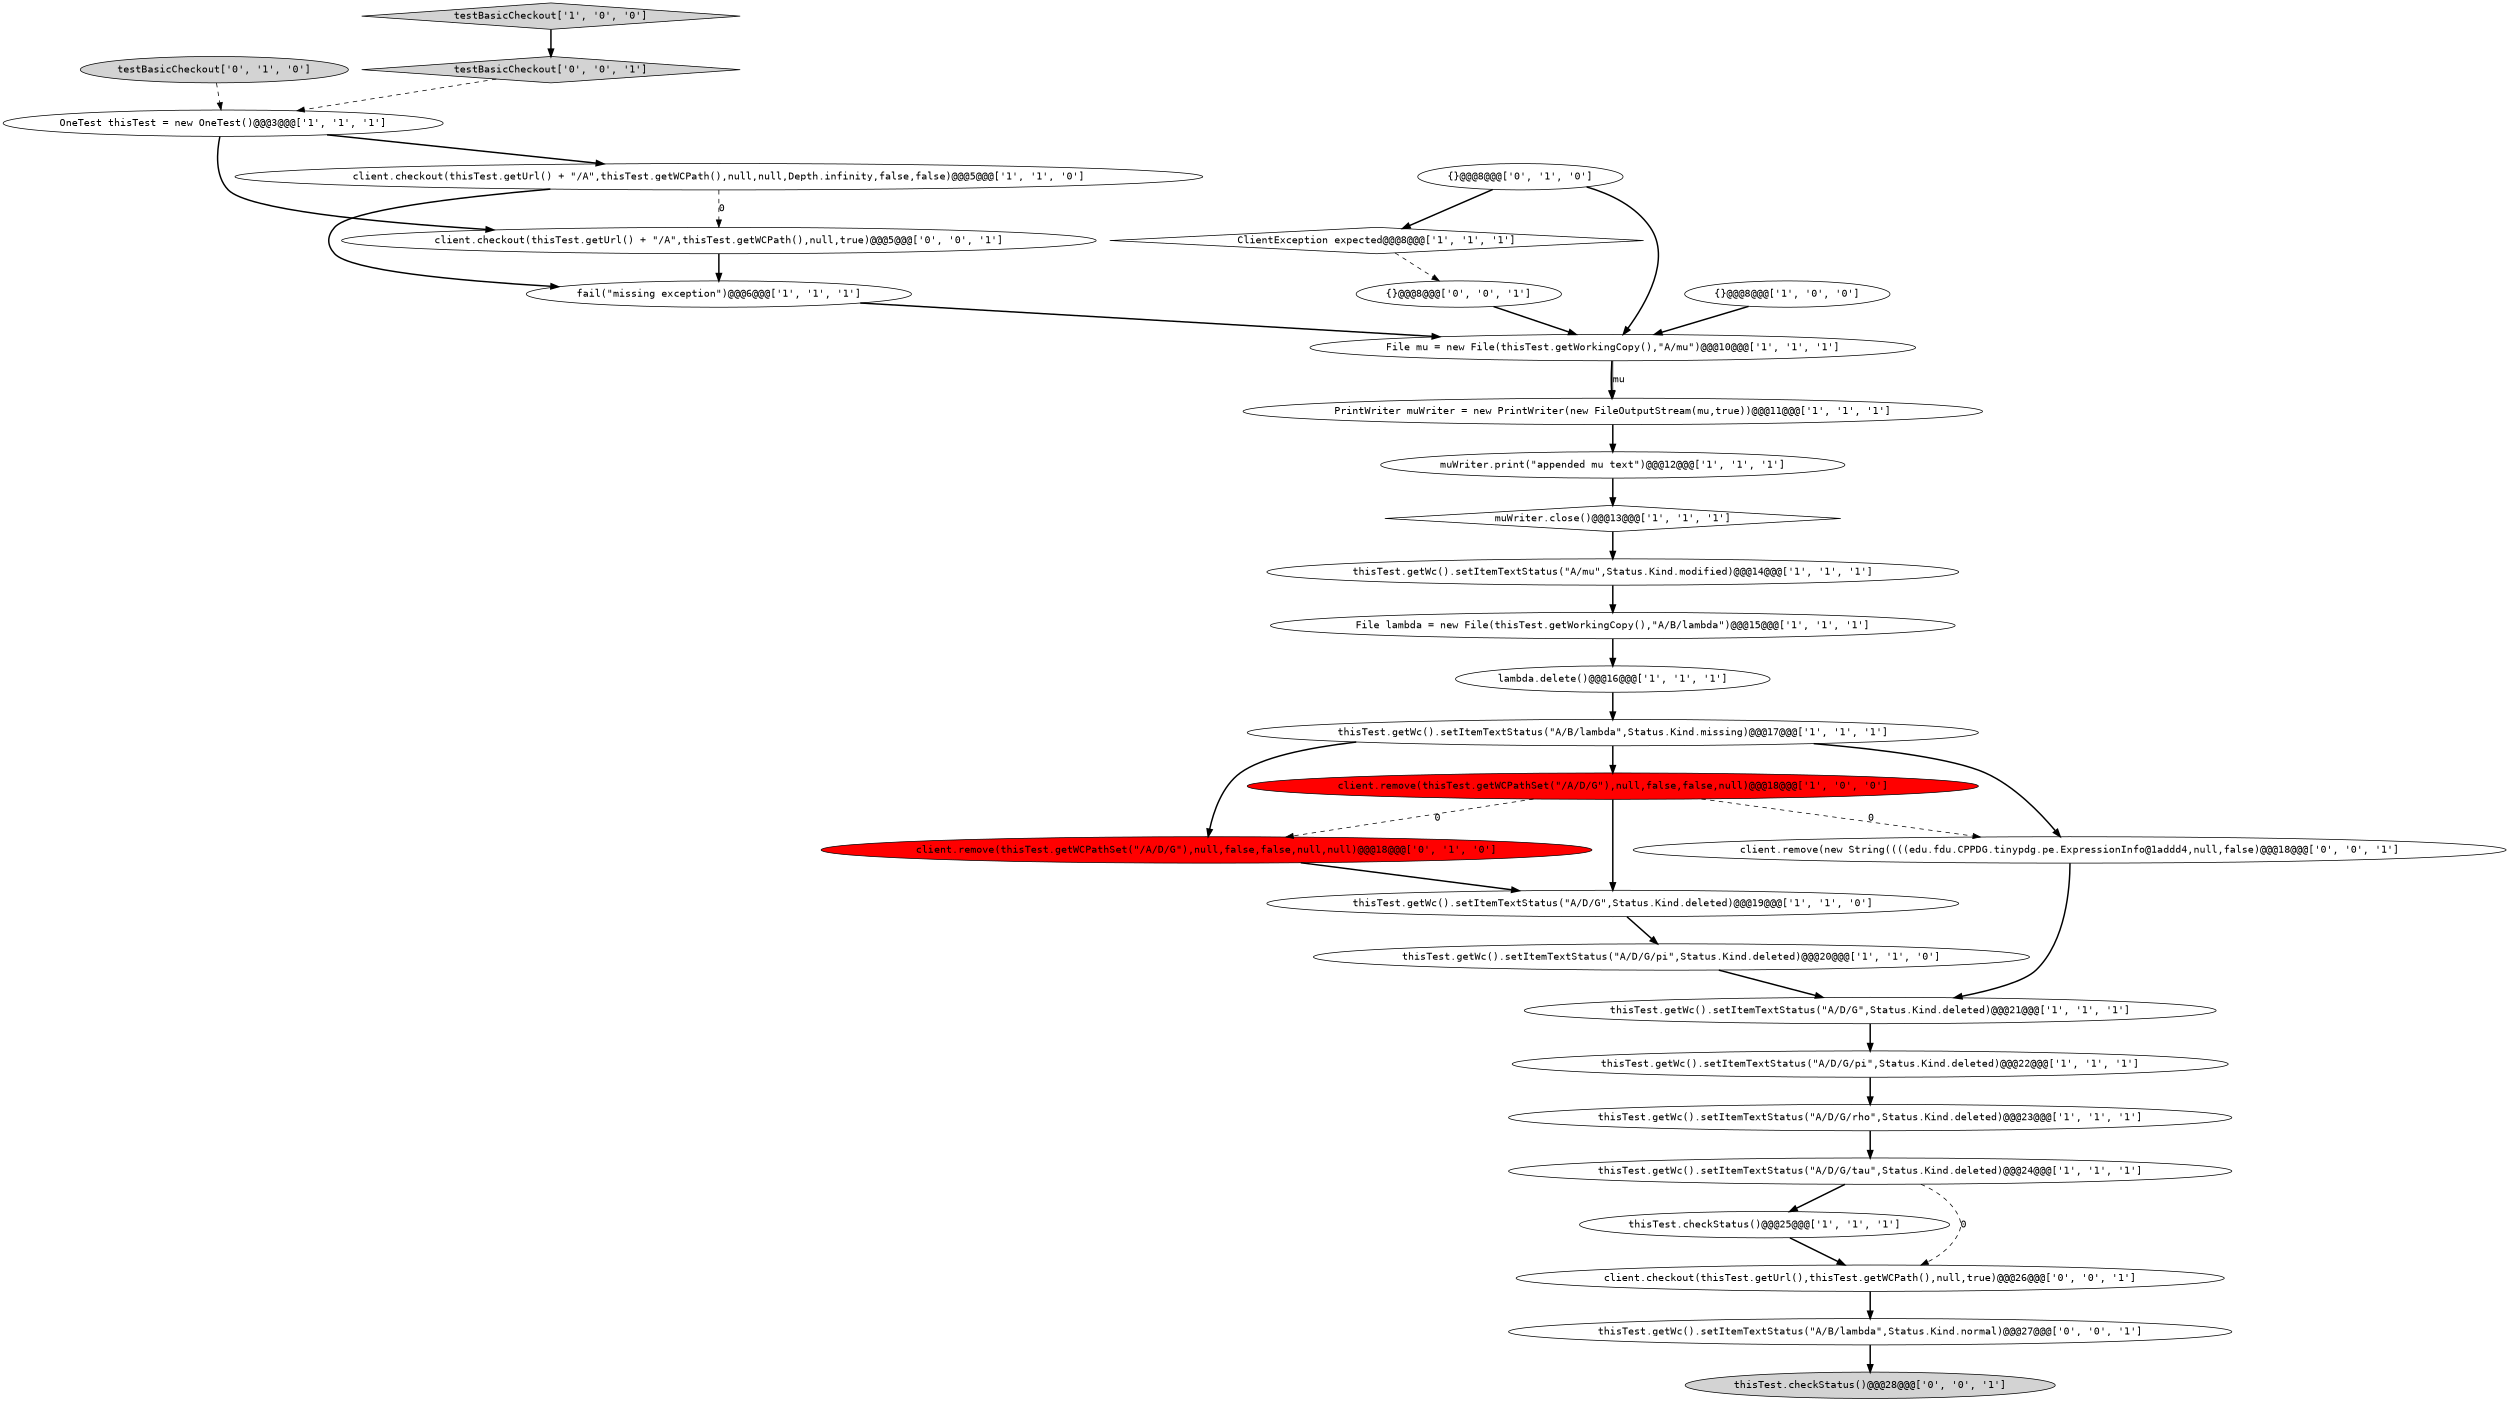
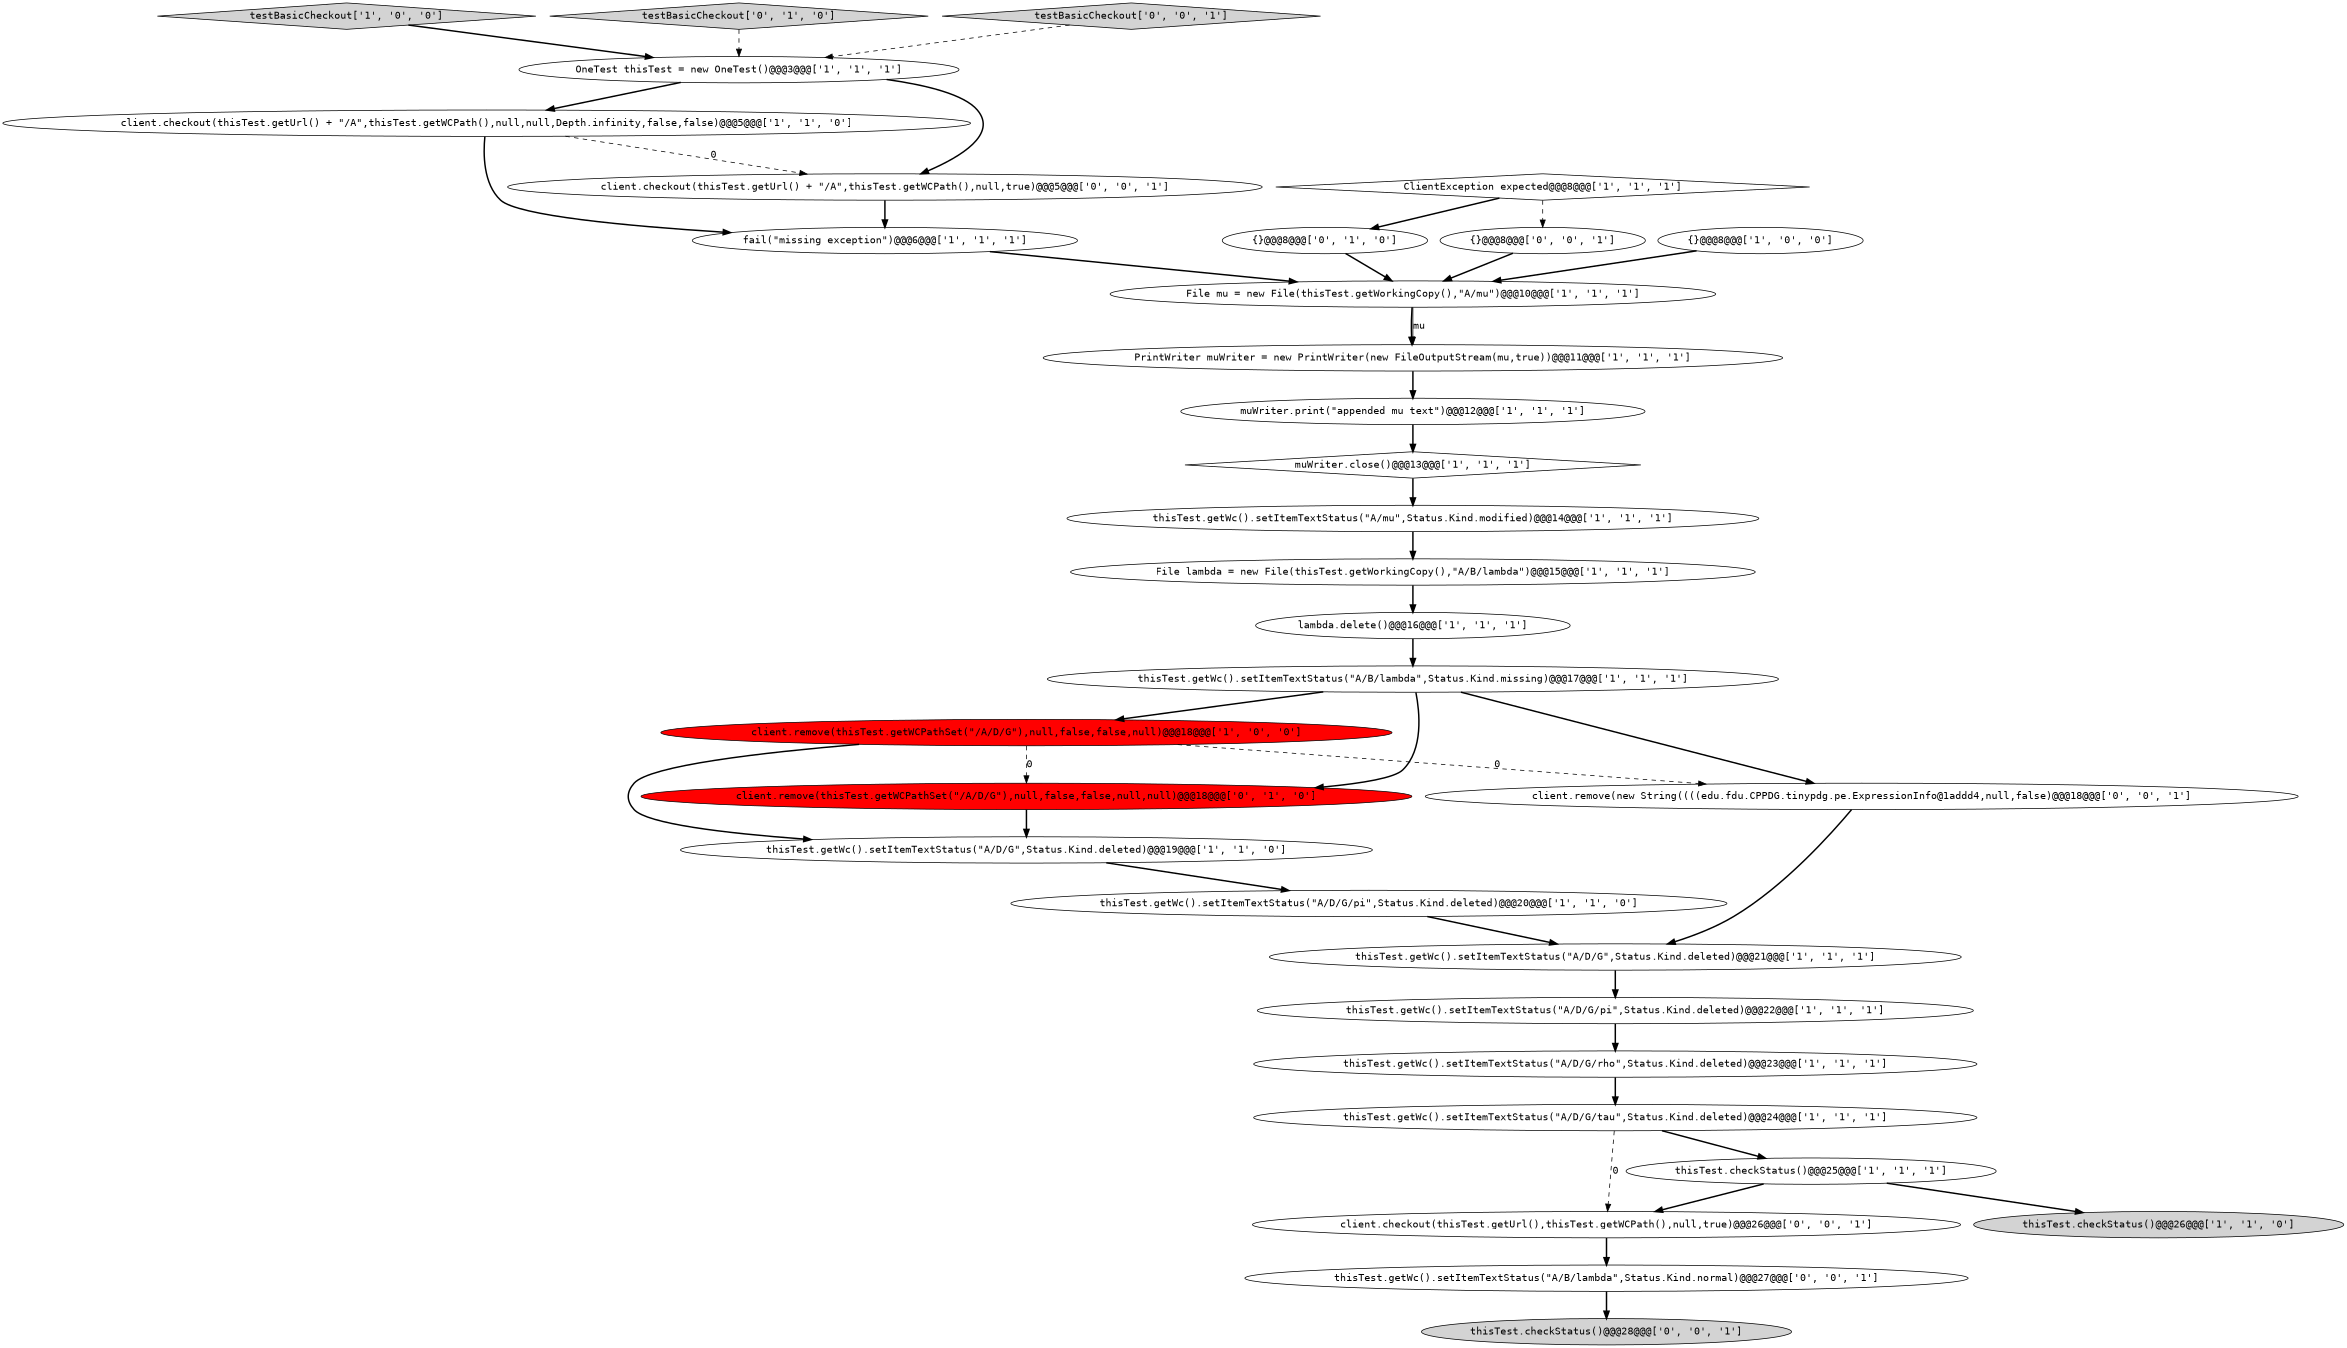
edge "testBasicCheckout['1', '0', '0']" -> "testBasicCheckout['0', '0', '1']": now "testBasicCheckout['1', '0', '0']" -> "OneTest thisTest = new OneTest()@@@3@@@['1', '1', '1']"
node "testBasicCheckout['0', '1', '0']": shape ellipse -> diamond
edge "{}@@@8@@@['0', '1', '0']" -> "ClientException expected@@@8@@@['1', '1', '1']": reversed
node "thisTest.checkStatus()@@@26@@@['1', '1', '0']": added
